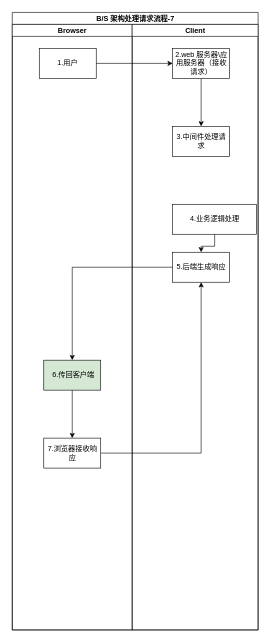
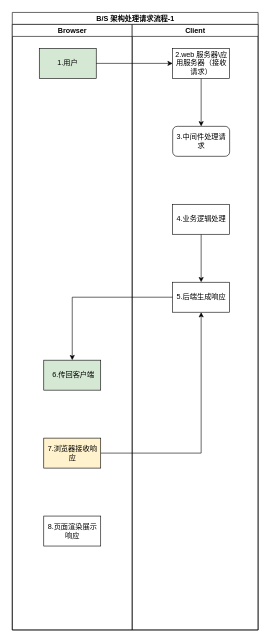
node "B/S 架构处理请求流程-7": label "B/S 架构处理请求流程-7" -> "B/S 架构处理请求流程-1"
node "1.用户": fillcolor #ffffff -> #d5e8d4
node "3.中间件处理请求": shape rectangle -> rounded rectangle
node "4.业务逻辑处理": size 84x30 -> 57x30
node "5.后端生成响应": moved (201, 267) -> (201, 297)
edge "6.传回客户端" -> "7.浏览器接收响应": removed
node "7.浏览器接收响应": fillcolor #ffffff -> #fff2cc
node "8.页面渲染展示响应": added
